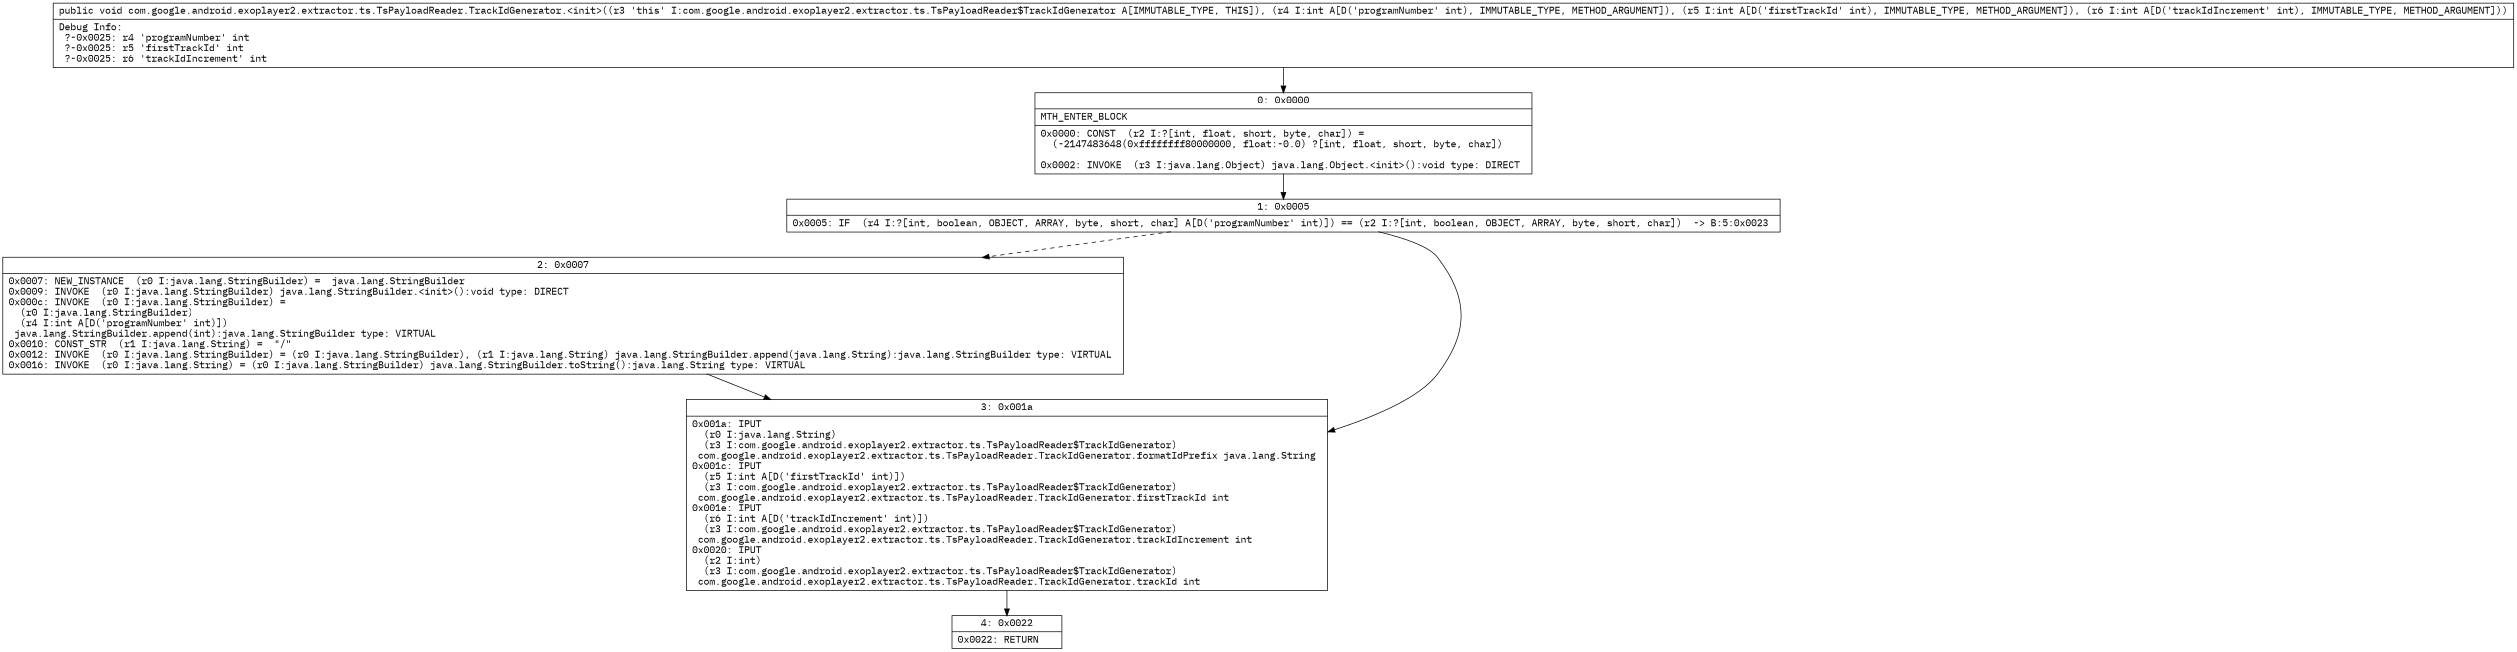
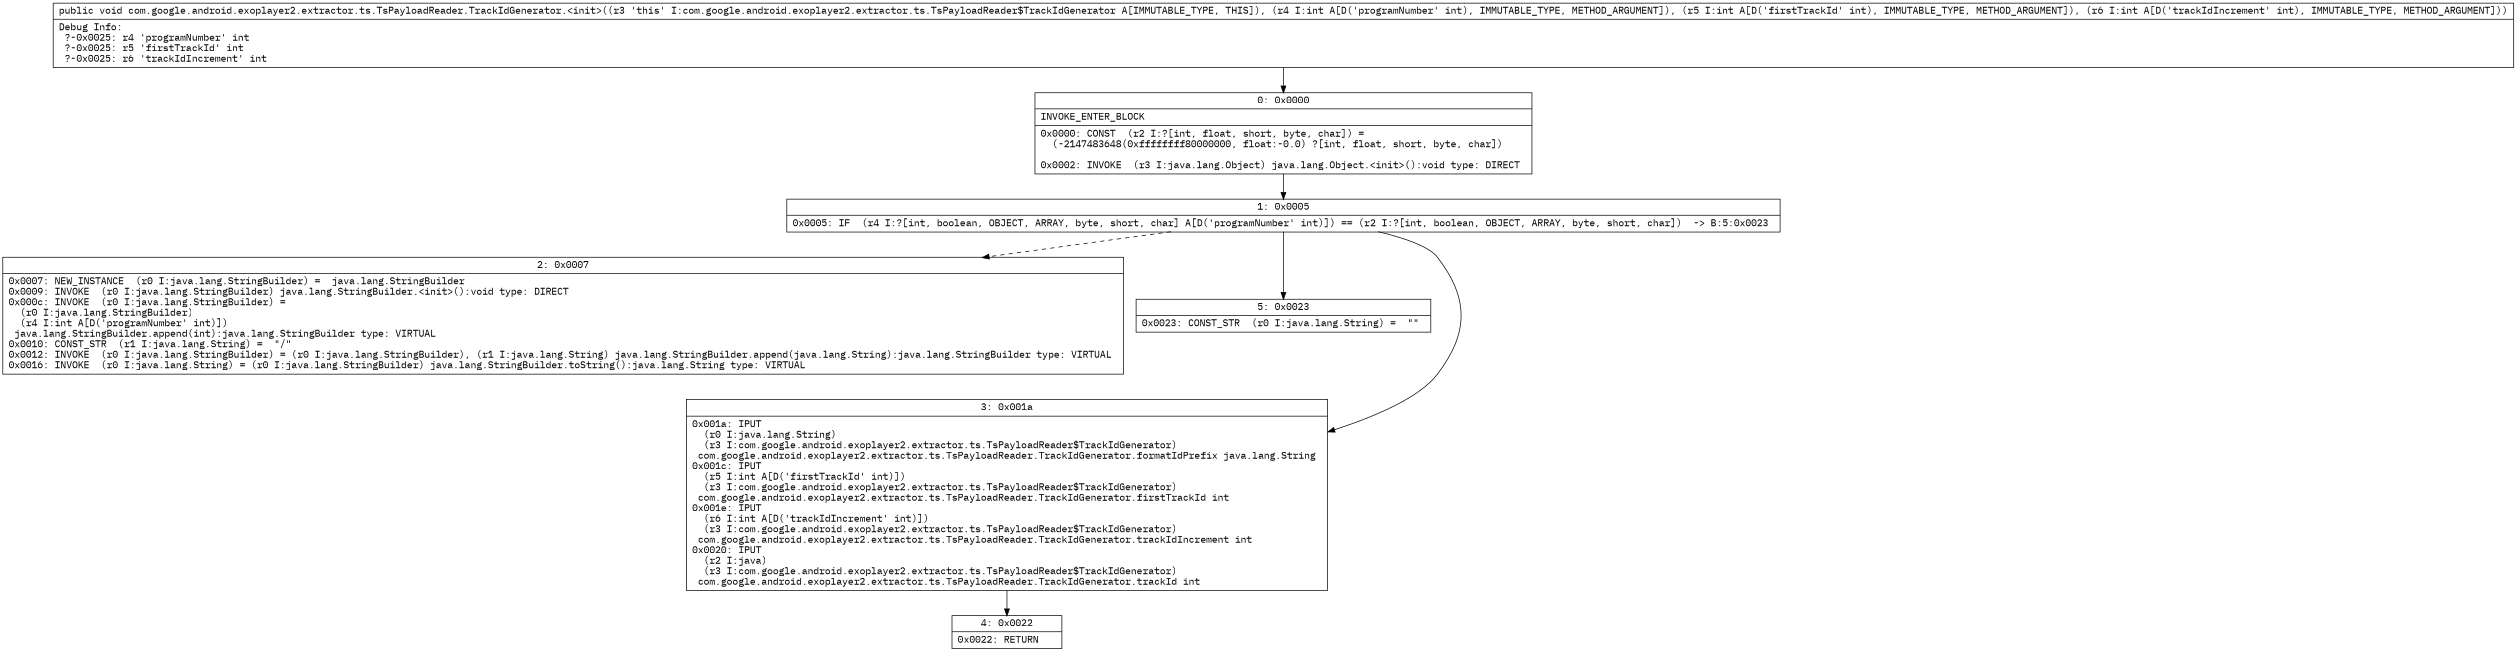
node "0: 0x0000": text "MTH_ENTER_BLOCK" -> "INVOKE_ENTER_BLOCK"
node "5: 0x0023": added
edge "2: 0x0007" -> "3: 0x001a": removed
node "3: 0x001a": text "(r2 I:int)" -> "(r2 I:java)"
